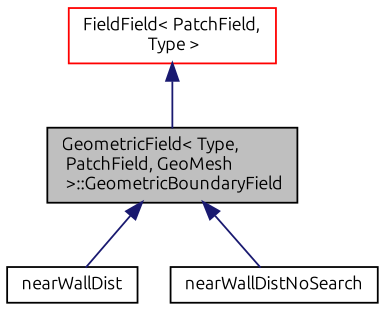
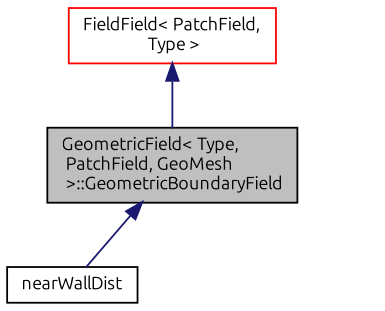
node "nearWallDistNoSearch": removed
